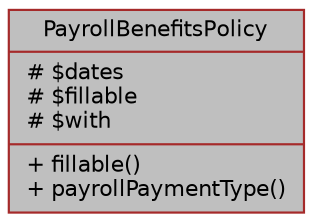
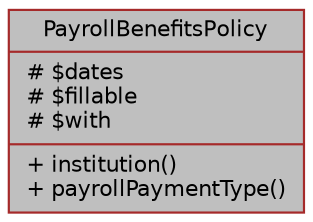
node "PayrollBenefitsPolicy": text "+ fillable()" -> "+ institution()"
